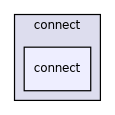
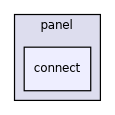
cluster "connect": label "connect" -> "panel"
